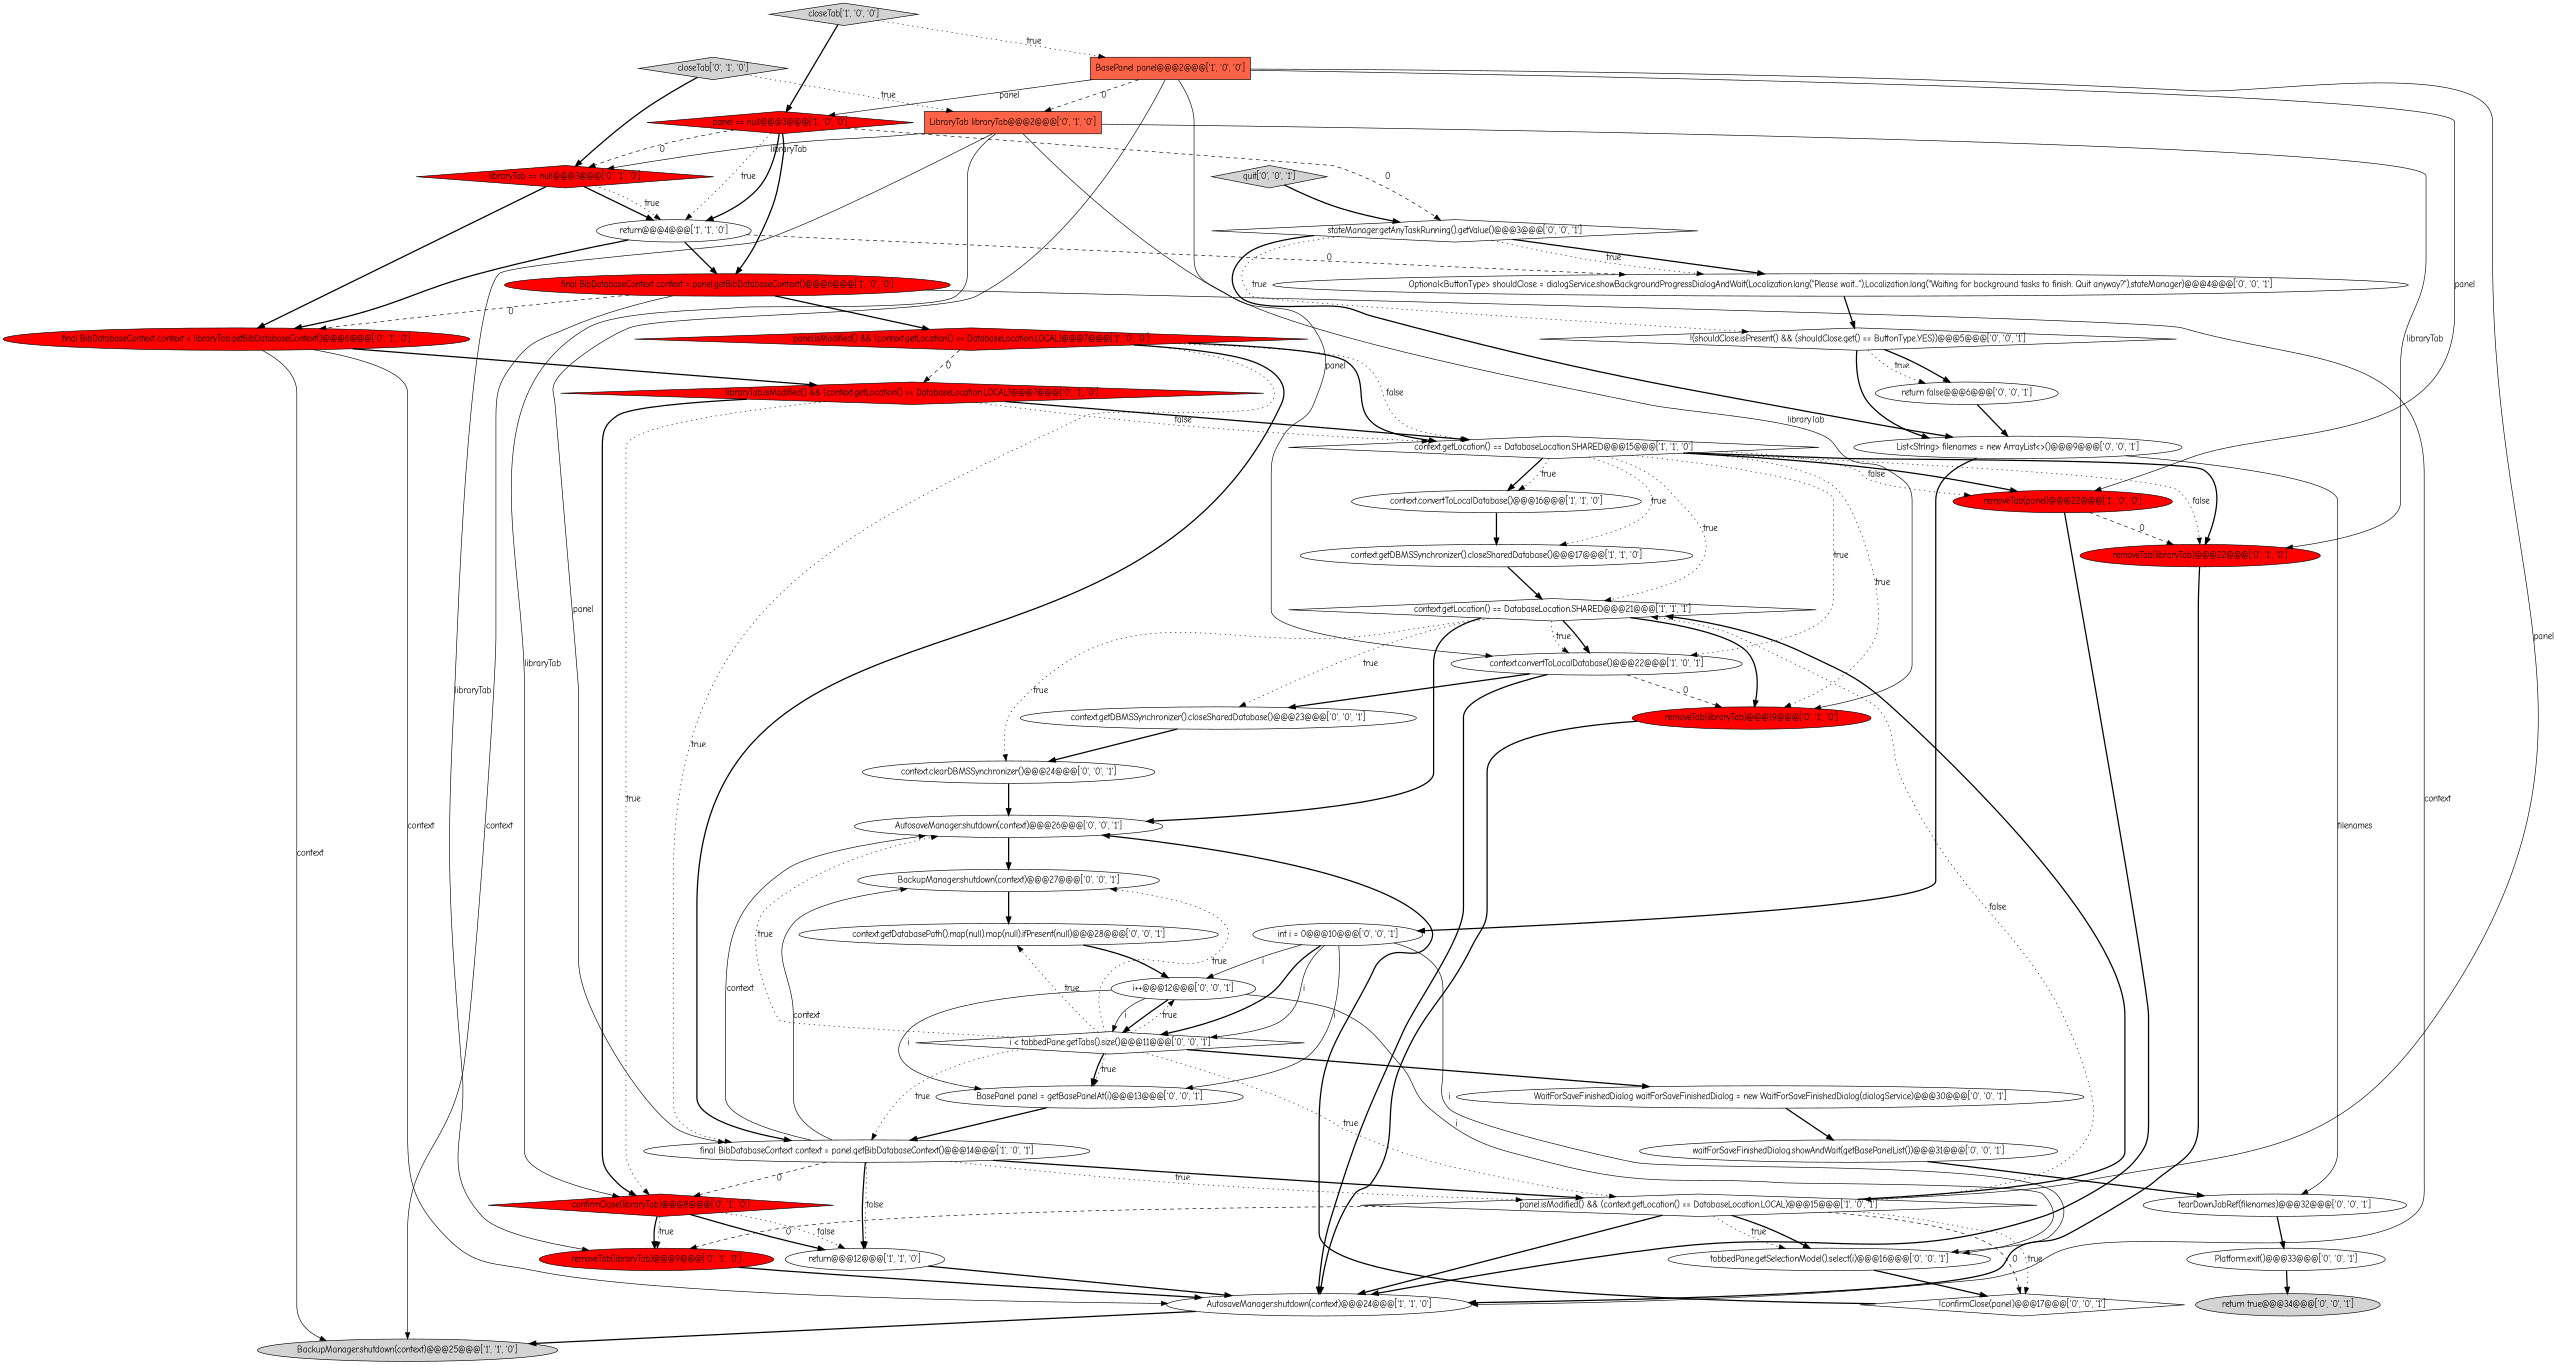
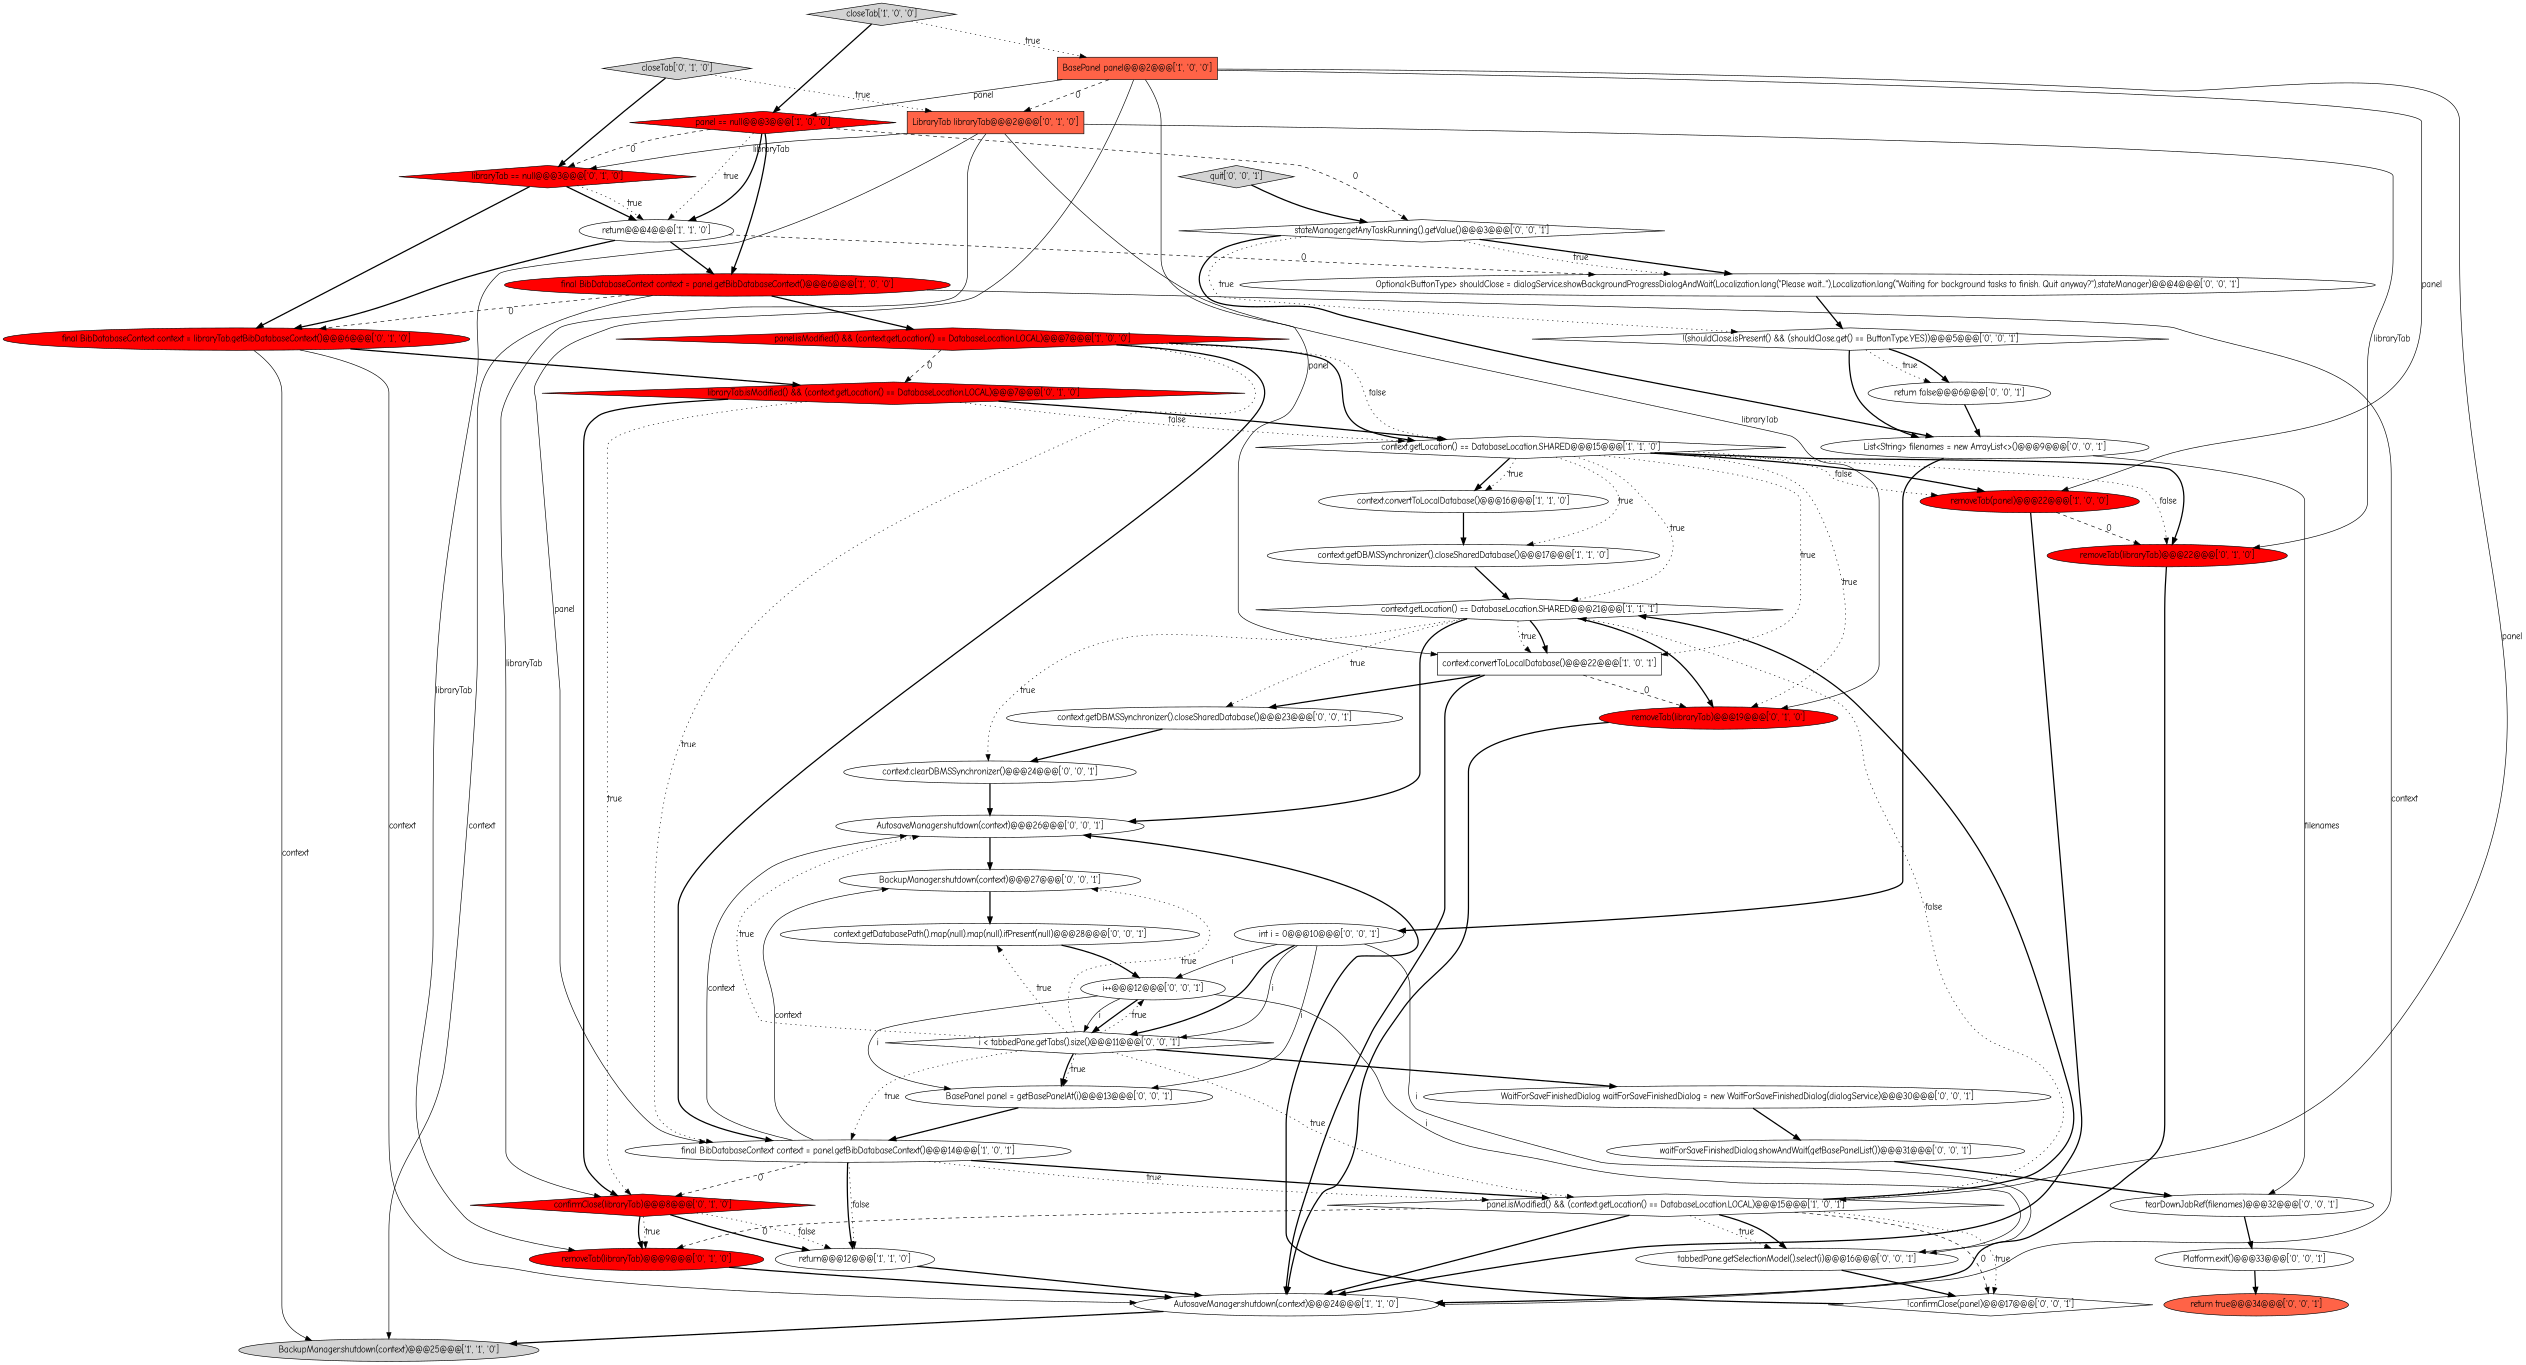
node "context.convertToLocalDatabase()@@@22@@@['1', '0', '1']": shape ellipse -> box
node "return true@@@34@@@['0', '0', '1']": fillcolor lightgray -> tomato
